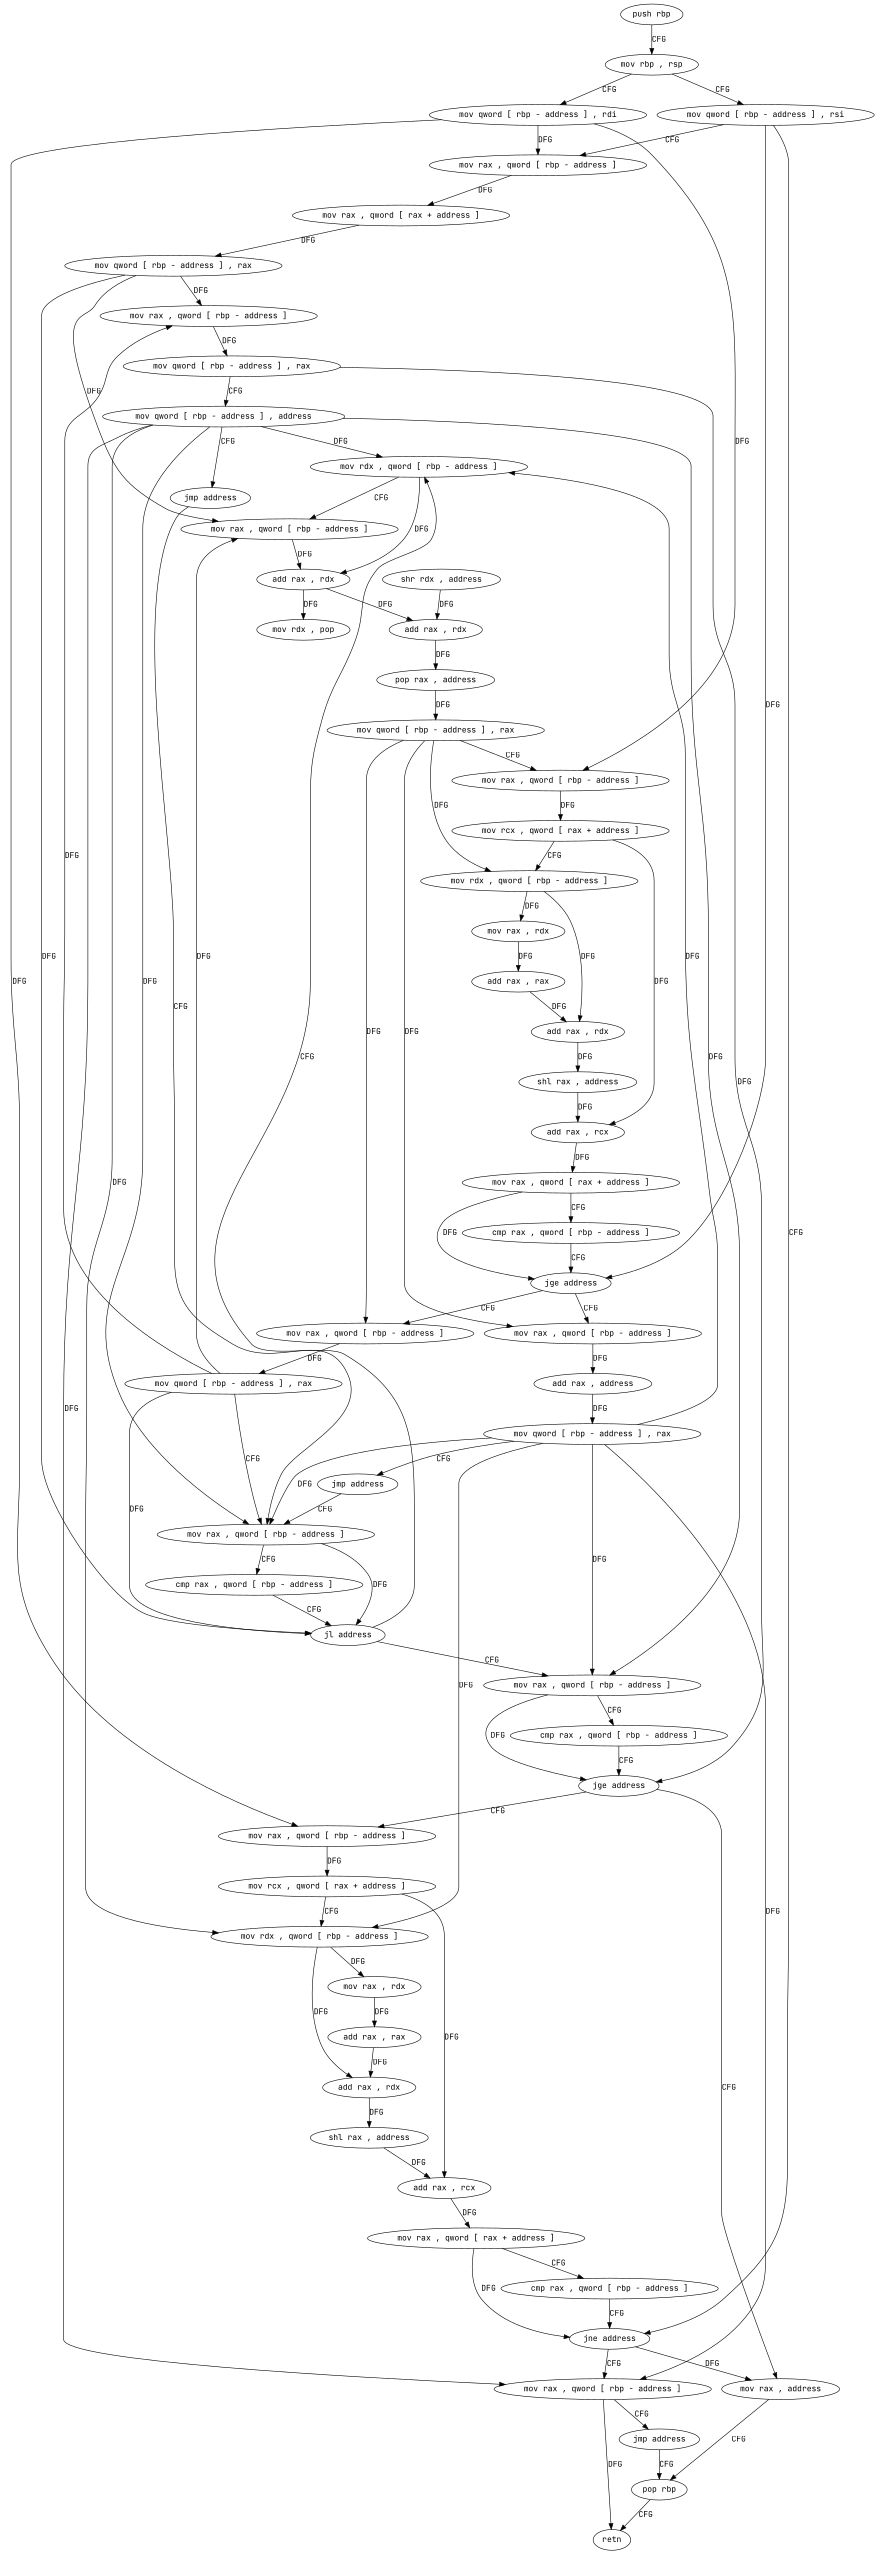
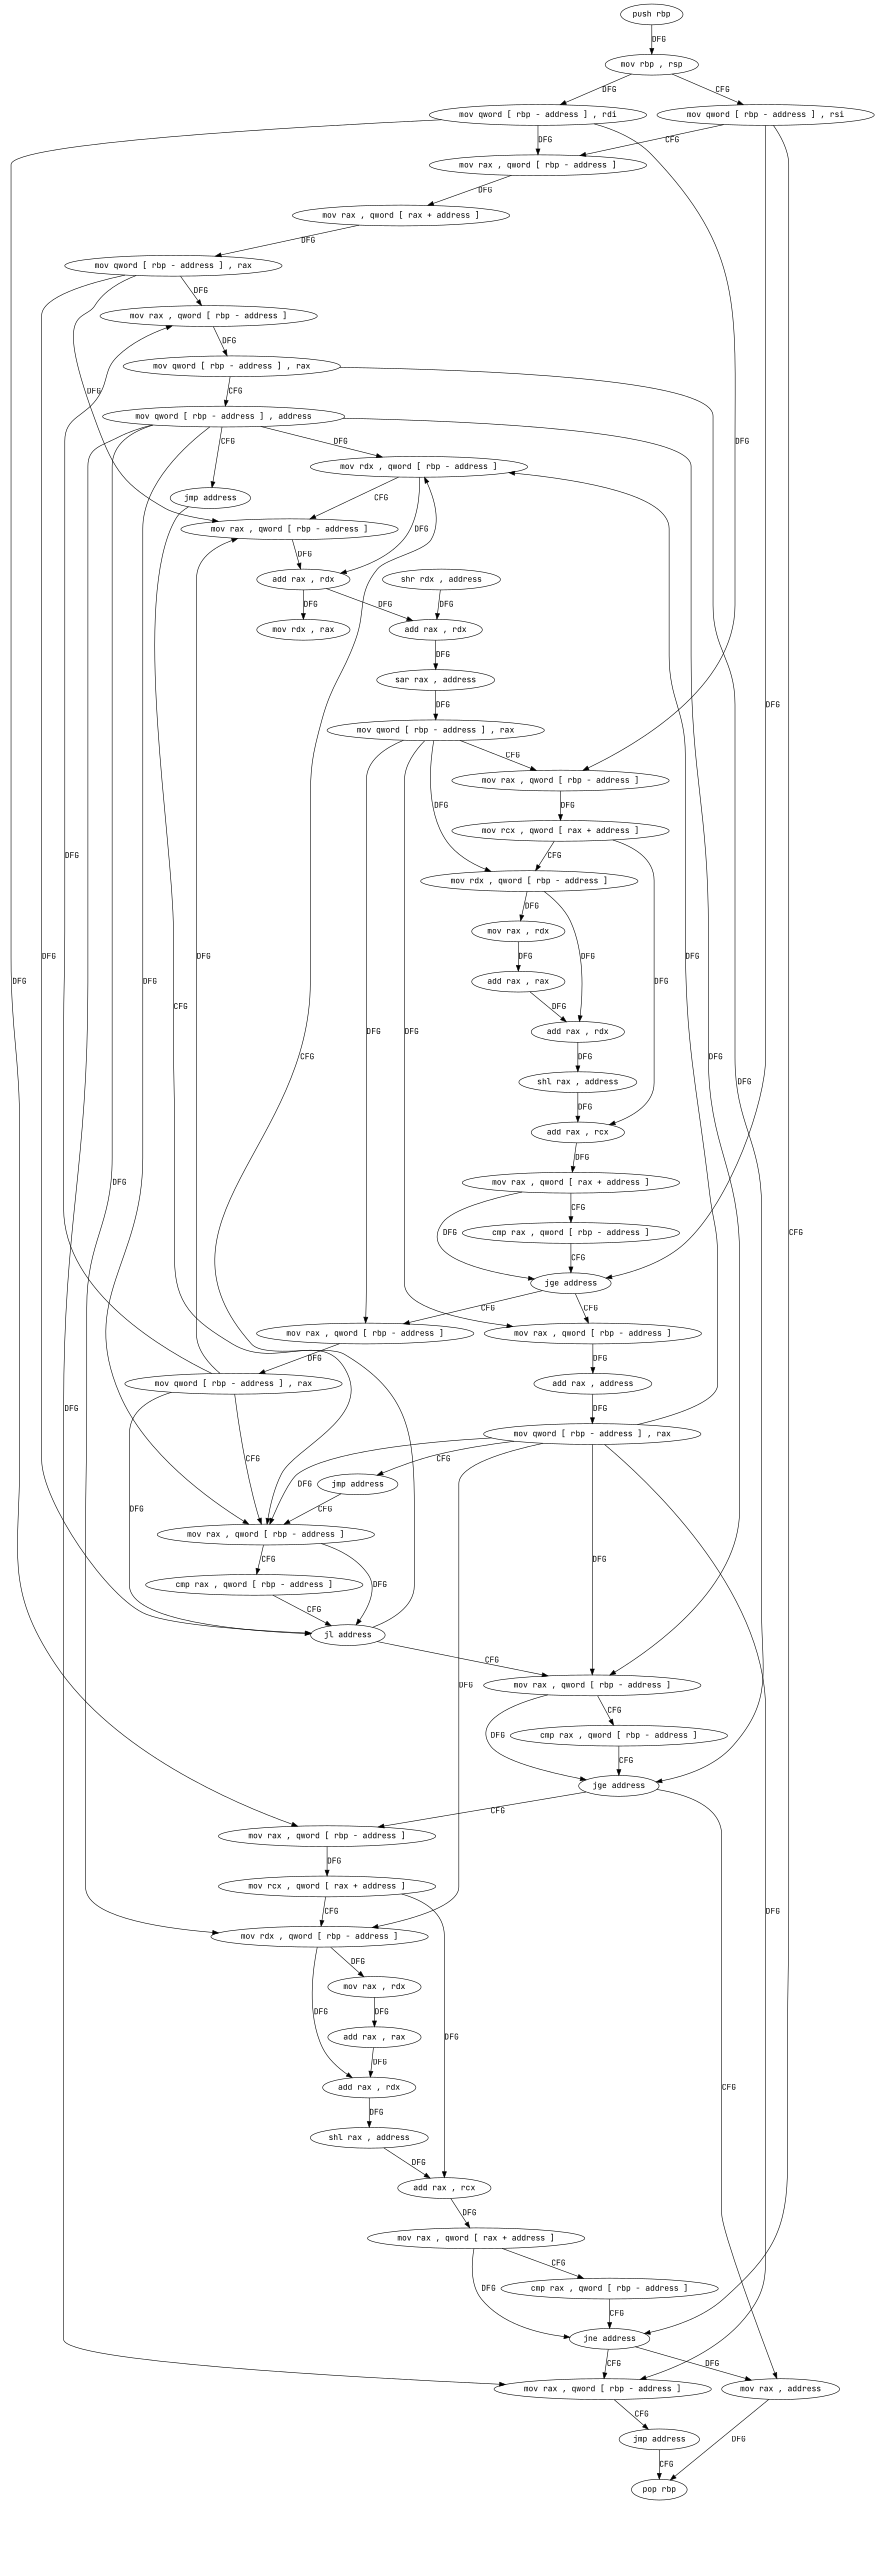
edge "push rbp" -> "mov rbp , rsp": label "CFG" -> "DFG"
edge "mov rbp , rsp" -> "mov qword [ rbp - address ] , rdi": label "CFG" -> "DFG"
node "mov rdx , pop": label "mov rdx , pop" -> "mov rdx , rax"
node "pop rax , address": label "pop rax , address" -> "sar rax , address"
edge "mov rax , address" -> "pop rbp": label "CFG" -> "DFG"
node "retn": removed
